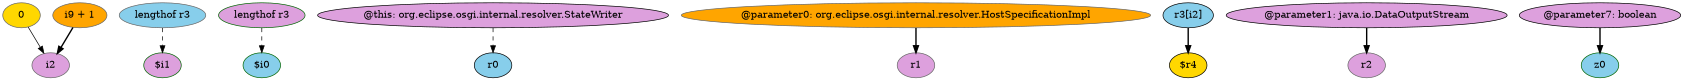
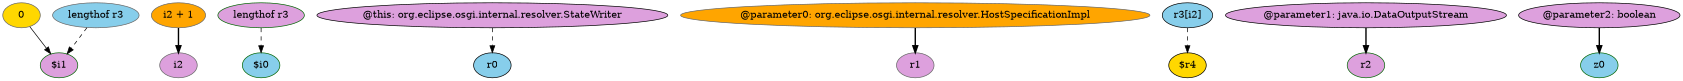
node "i9 + 1": label "i9 + 1" -> "i2 + 1"
node "@parameter7: boolean": label "@parameter7: boolean" -> "@parameter2: boolean"
edge "0" -> "i2": now "0" -> "$i1"
edge "r3[i2]" -> "$r4": style bold -> dashed
node "r2": color gray40 -> darkgreen
